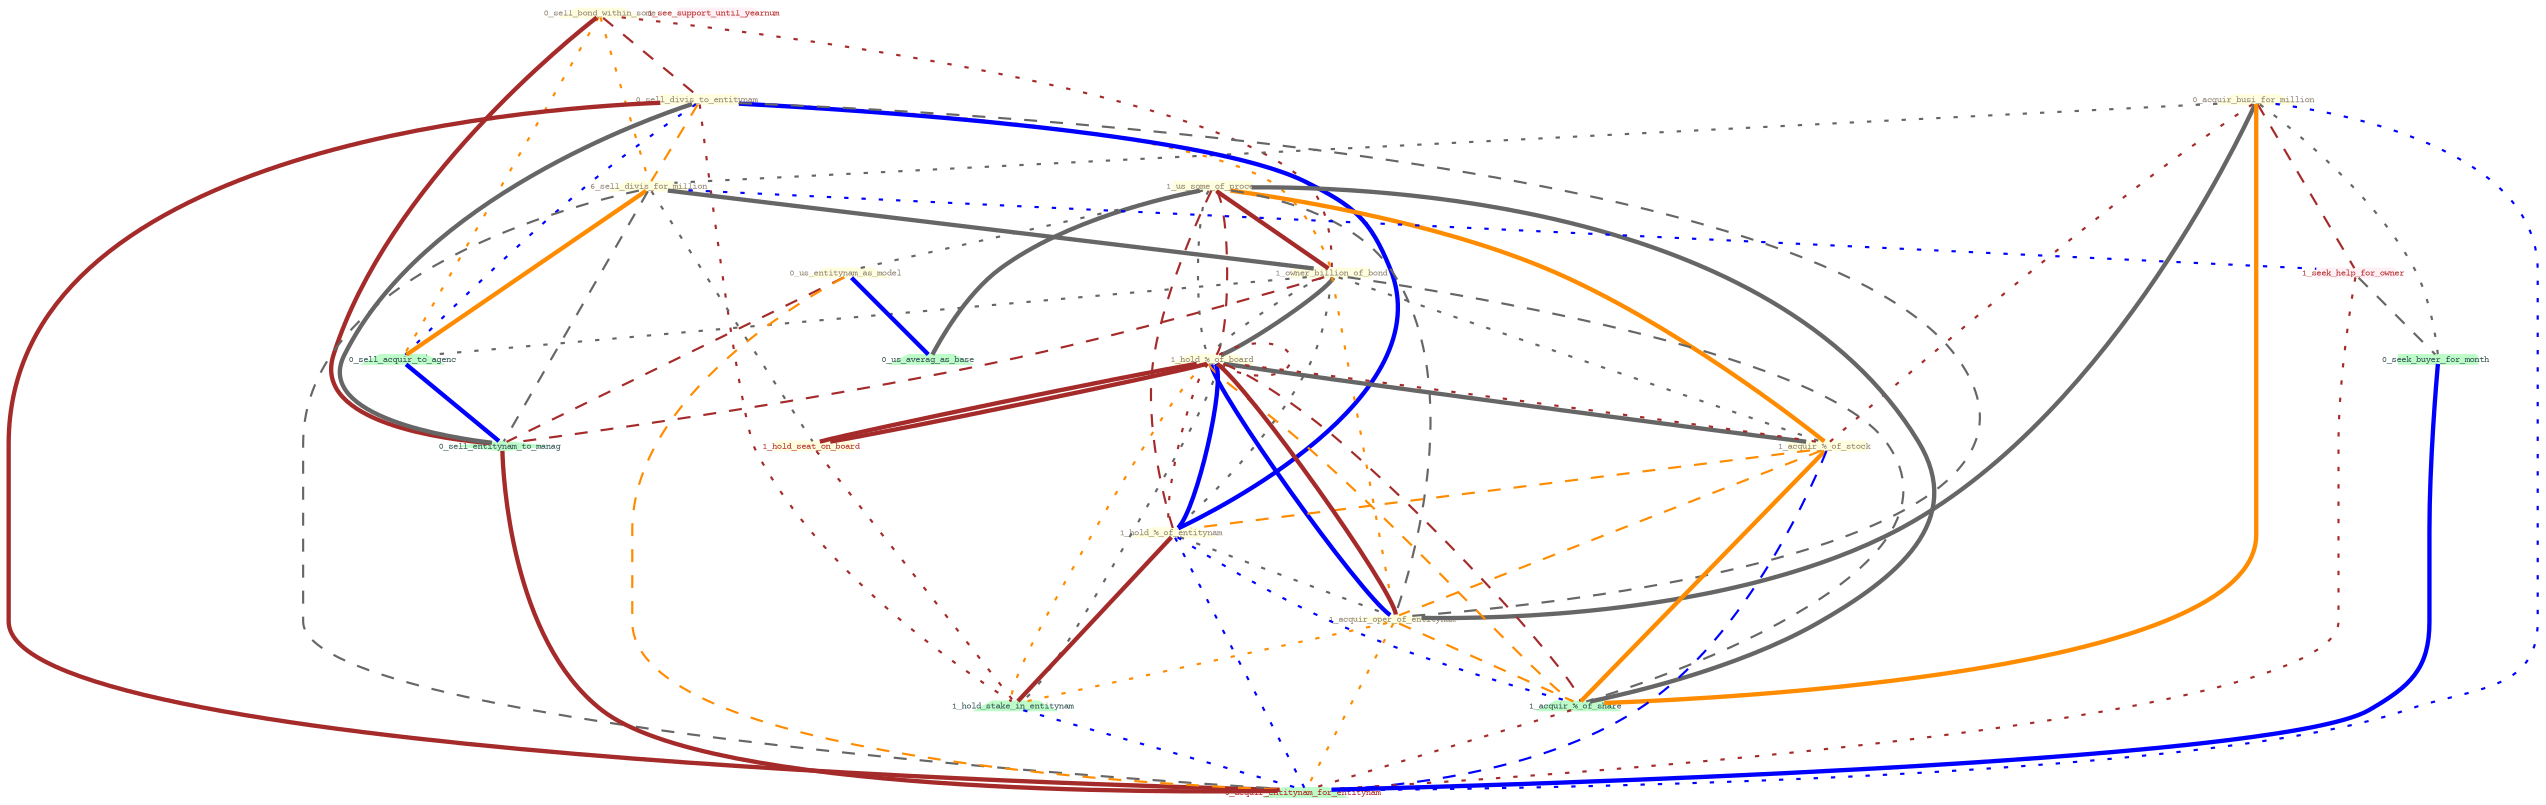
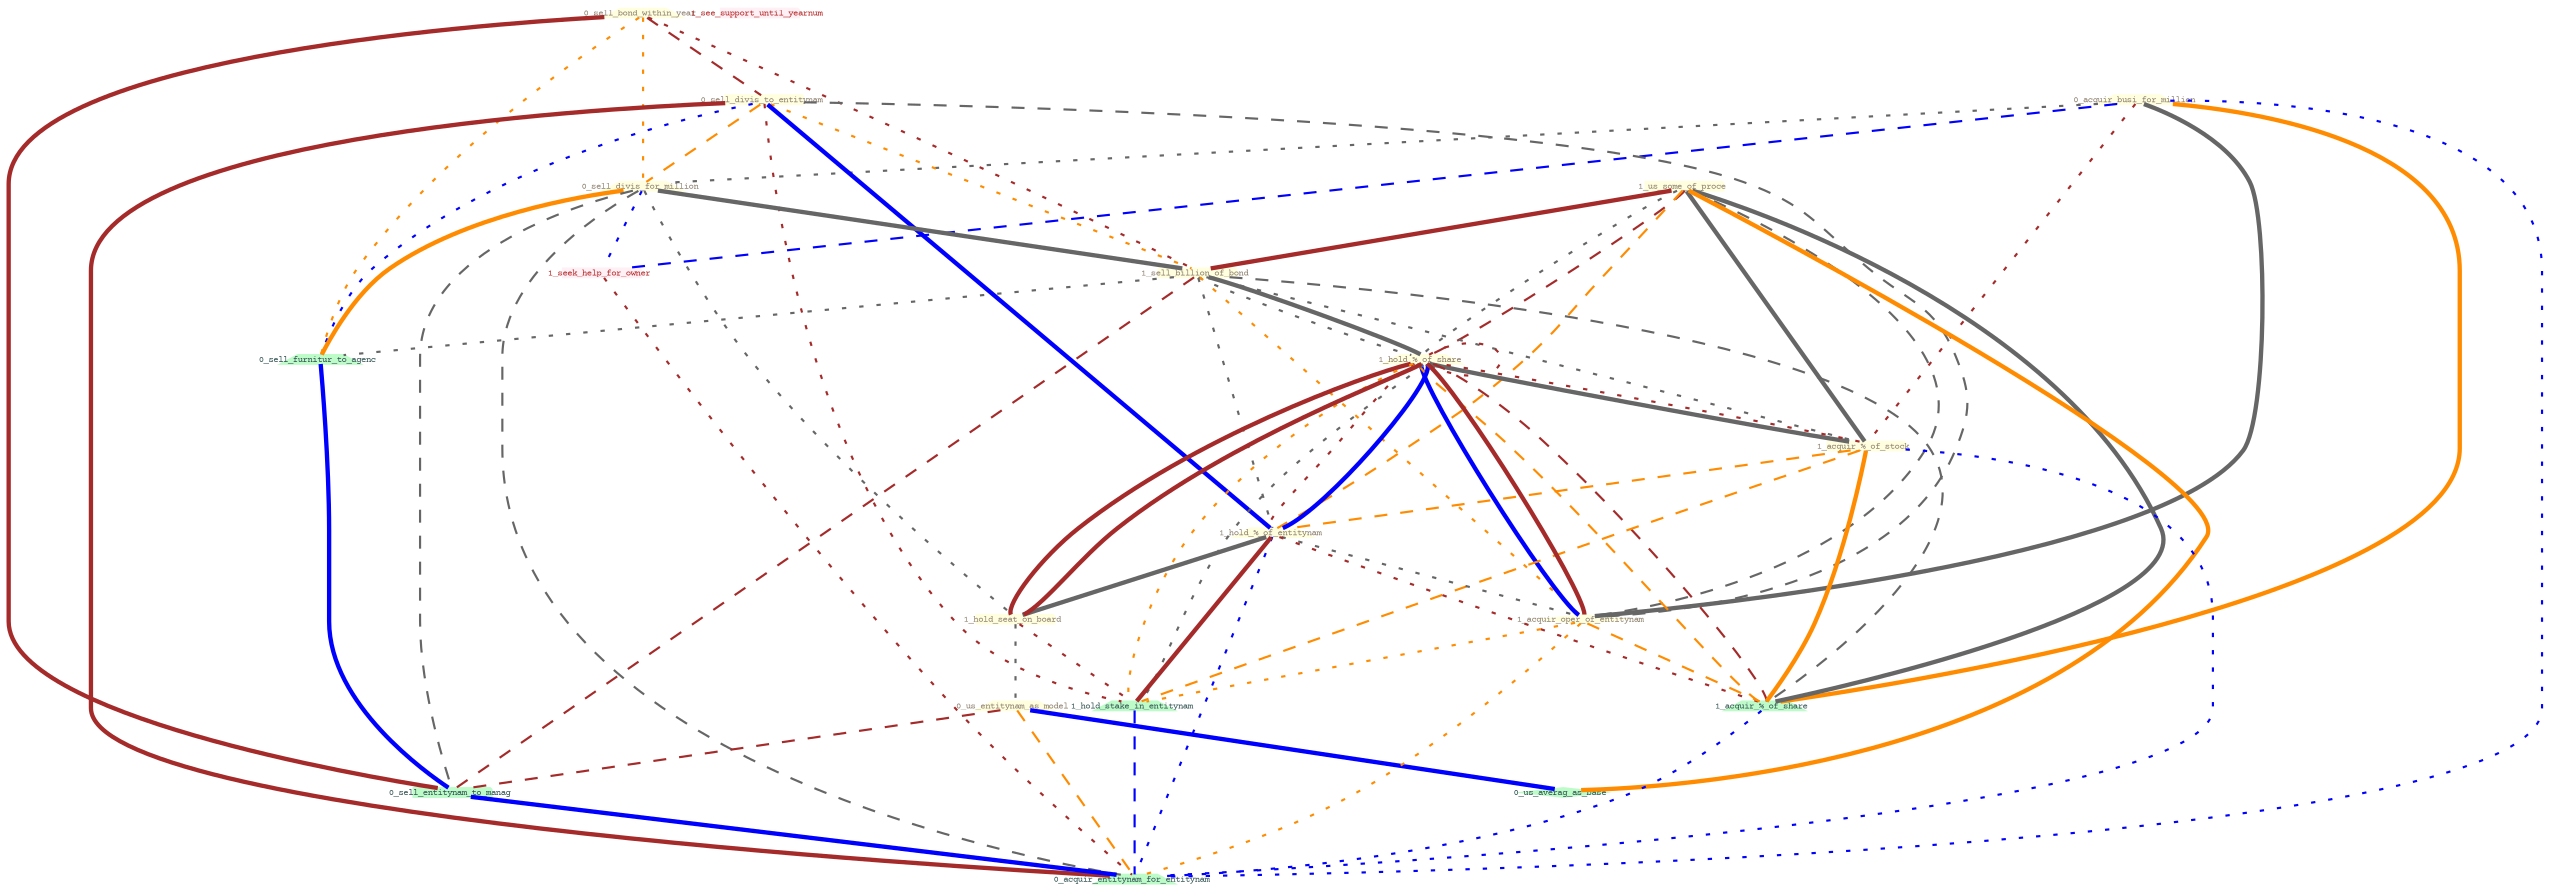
node "0_sell_bond_within_some": label "0_sell_bond_within_some" -> "0_sell_bond_within_year"
node "6_sell_divis_for_million": label "6_sell_divis_for_million" -> "0_sell_divis_for_million"
edge "0_acquir_busi_for_million" -- "1_seek_help_for_owner": color brown -> blue
edge "1_us_some_of_proce" -- "0_us_entitynam_as_model": now "1_hold_seat_on_board" -- "0_us_entitynam_as_model"
edge "1_us_some_of_proce" -- "0_us_averag_as_base": color gray40 -> darkorange
edge "0_sell_divis_to_entitynam" -- "0_sell_entitynam_to_manag": removed
edge "1_us_some_of_proce" -- "1_acquir_%_of_stock": color darkorange -> gray40
node "1_owner_billion_of_bond": label "1_owner_billion_of_bond" -> "1_sell_billion_of_bond"
edge "1_us_some_of_proce" -- "1_hold_%_of_entitynam": color brown -> darkorange
node "0_sell_acquir_to_agenc": label "0_sell_acquir_to_agenc" -> "0_sell_furnitur_to_agenc"
node "0_us_averag_as_base": shape trapezium -> diamond
node "1_hold_%_of_board": label "1_hold_%_of_board" -> "1_hold_%_of_share"
node "0_seek_buyer_for_month": removed
node "0_sell_entitynam_to_manag": shape diamond -> note
node "1_hold_seat_on_board": fontcolor #b22222 -> #8b7d6b
edge "1_acquir_%_of_stock" -- "1_acquir_oper_of_entitynam": now "1_acquir_%_of_stock" -- "1_hold_stake_in_entitynam"
edge "1_hold_%_of_entitynam" -- "1_hold_seat_on_board": added
edge "1_hold_%_of_entitynam" -- "1_acquir_%_of_share": color blue -> brown
edge "1_acquir_%_of_stock" -- "0_acquir_entitynam_for_entitynam": style dashed -> dotted
edge "0_sell_entitynam_to_manag" -- "0_acquir_entitynam_for_entitynam": color brown -> blue
edge "1_hold_stake_in_entitynam" -- "0_acquir_entitynam_for_entitynam": style dotted -> dashed
edge "1_acquir_%_of_share" -- "0_acquir_entitynam_for_entitynam": color brown -> blue
node "0_acquir_entitynam_for_entitynam": fontcolor #b22222 -> #2f4f4f
